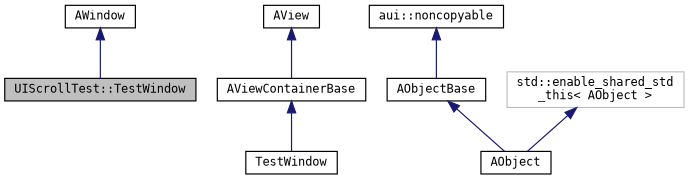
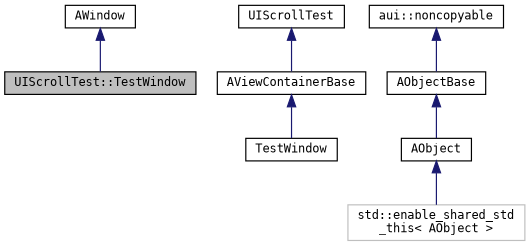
node "AView": label "AView" -> "UIScrollTest"
edge "AObject" -> "std::enable_shared_std _this< AObject >": reversed
